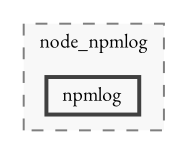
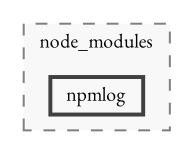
cluster "node_npmlog": label "node_npmlog" -> "node_modules"
